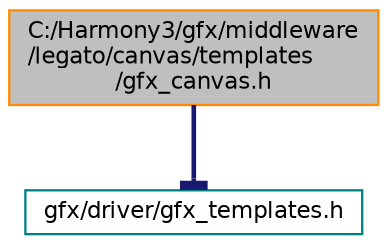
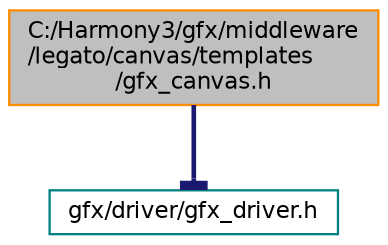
node "gfx/driver/gfx_templates.h": label "gfx/driver/gfx_templates.h" -> "gfx/driver/gfx_driver.h"
